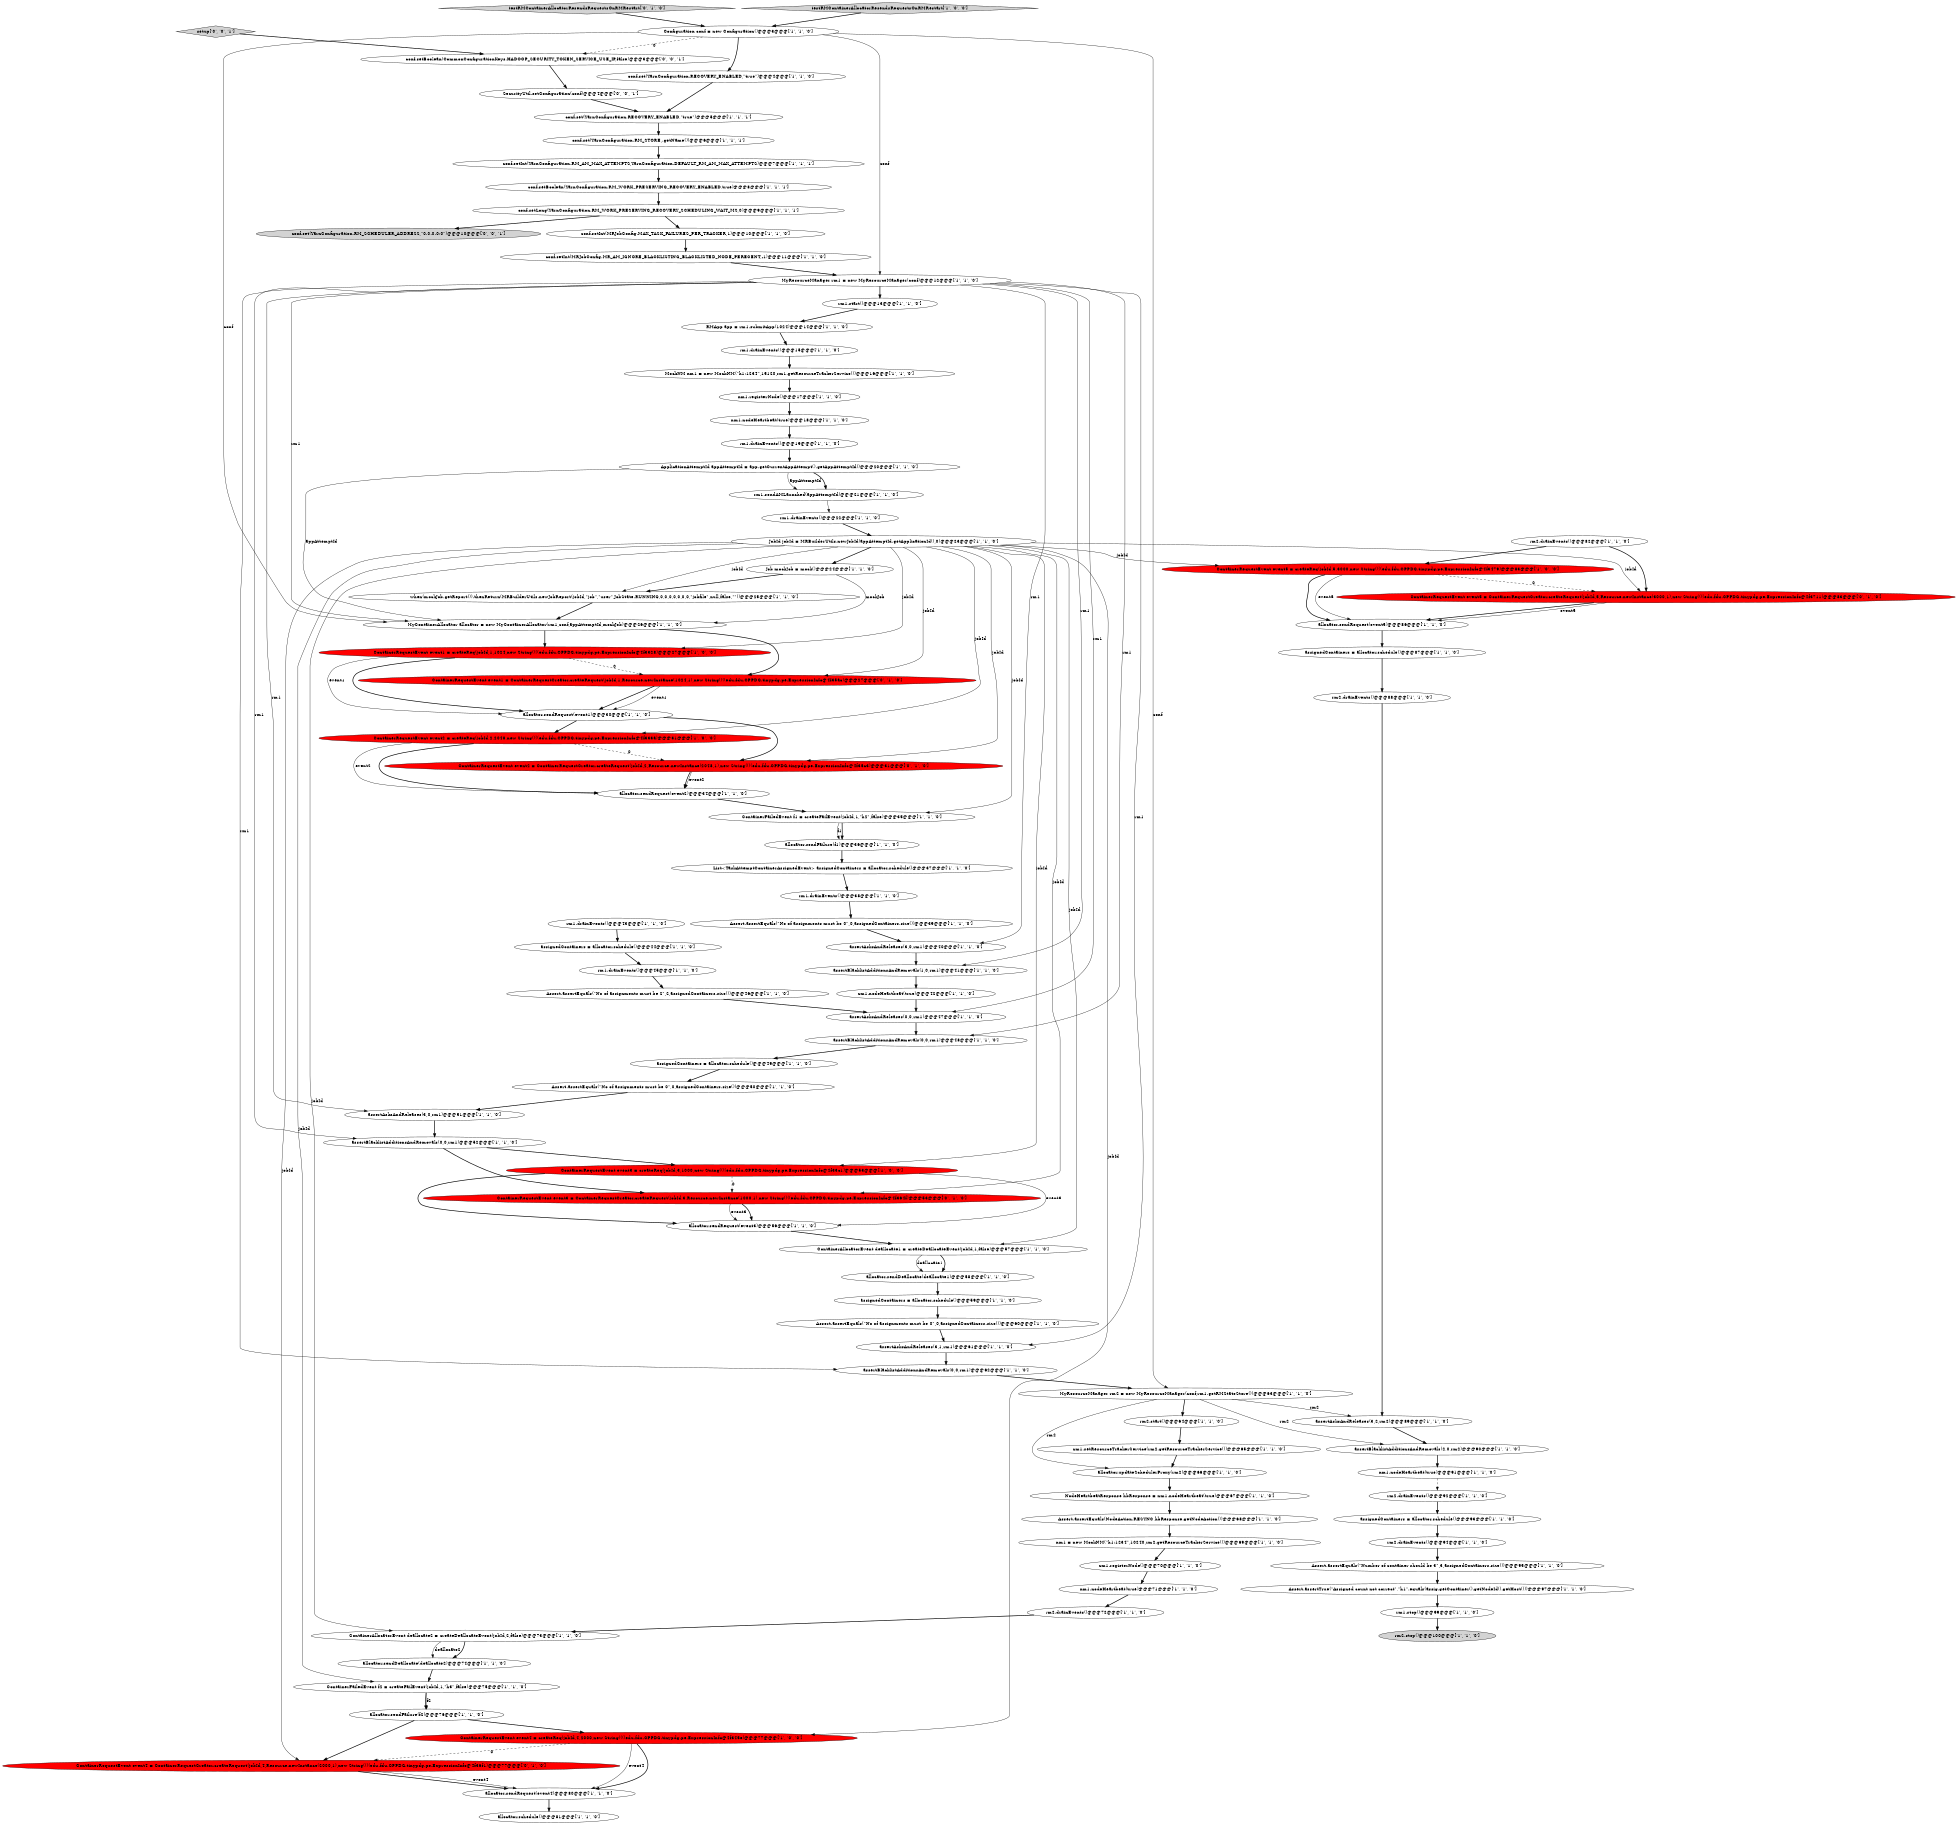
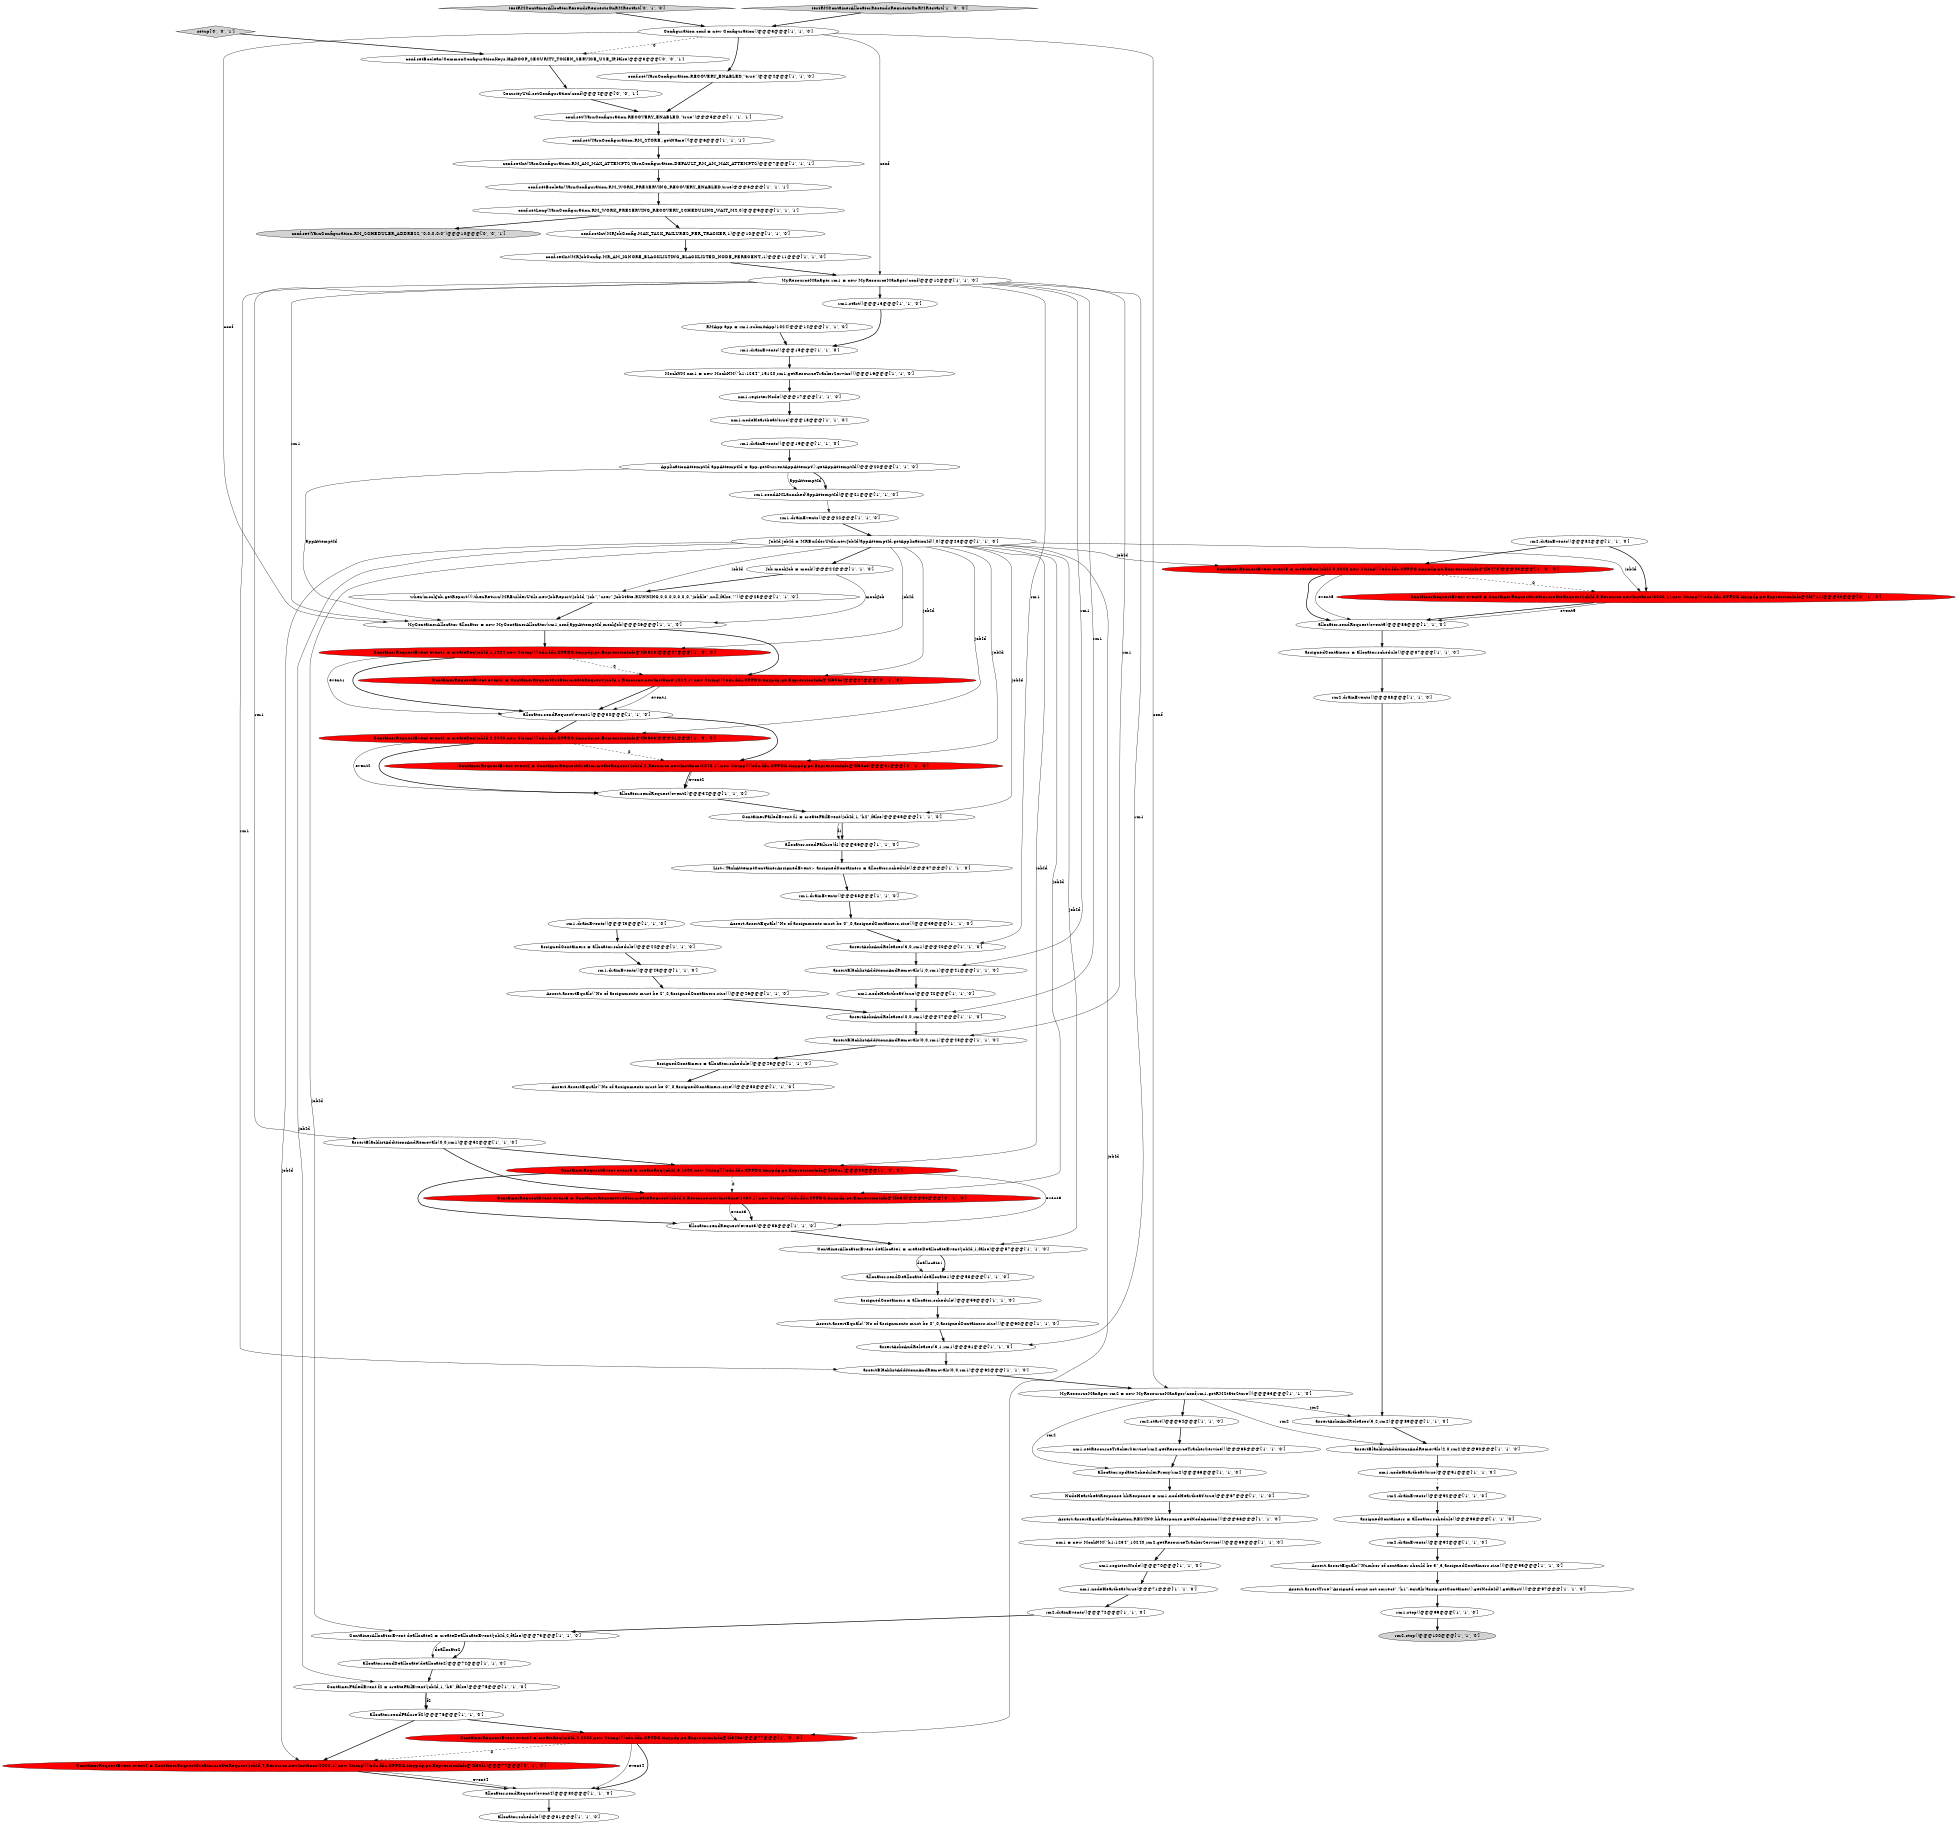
edge "rm1.start()@@@13@@@['1', '1', '0']" -> "RMApp app = rm1.submitApp(1024)@@@14@@@['1', '1', '0']": now "rm1.start()@@@13@@@['1', '1', '0']" -> "rm1.drainEvents()@@@15@@@['1', '1', '0']"
edge "nm1.nodeHeartbeat(true)@@@18@@@['1', '1', '0']" -> "rm1.drainEvents()@@@19@@@['1', '1', '0']": removed
node "assertAsksAndReleases(3,0,rm1)@@@51@@@['1', '1', '0']": removed
